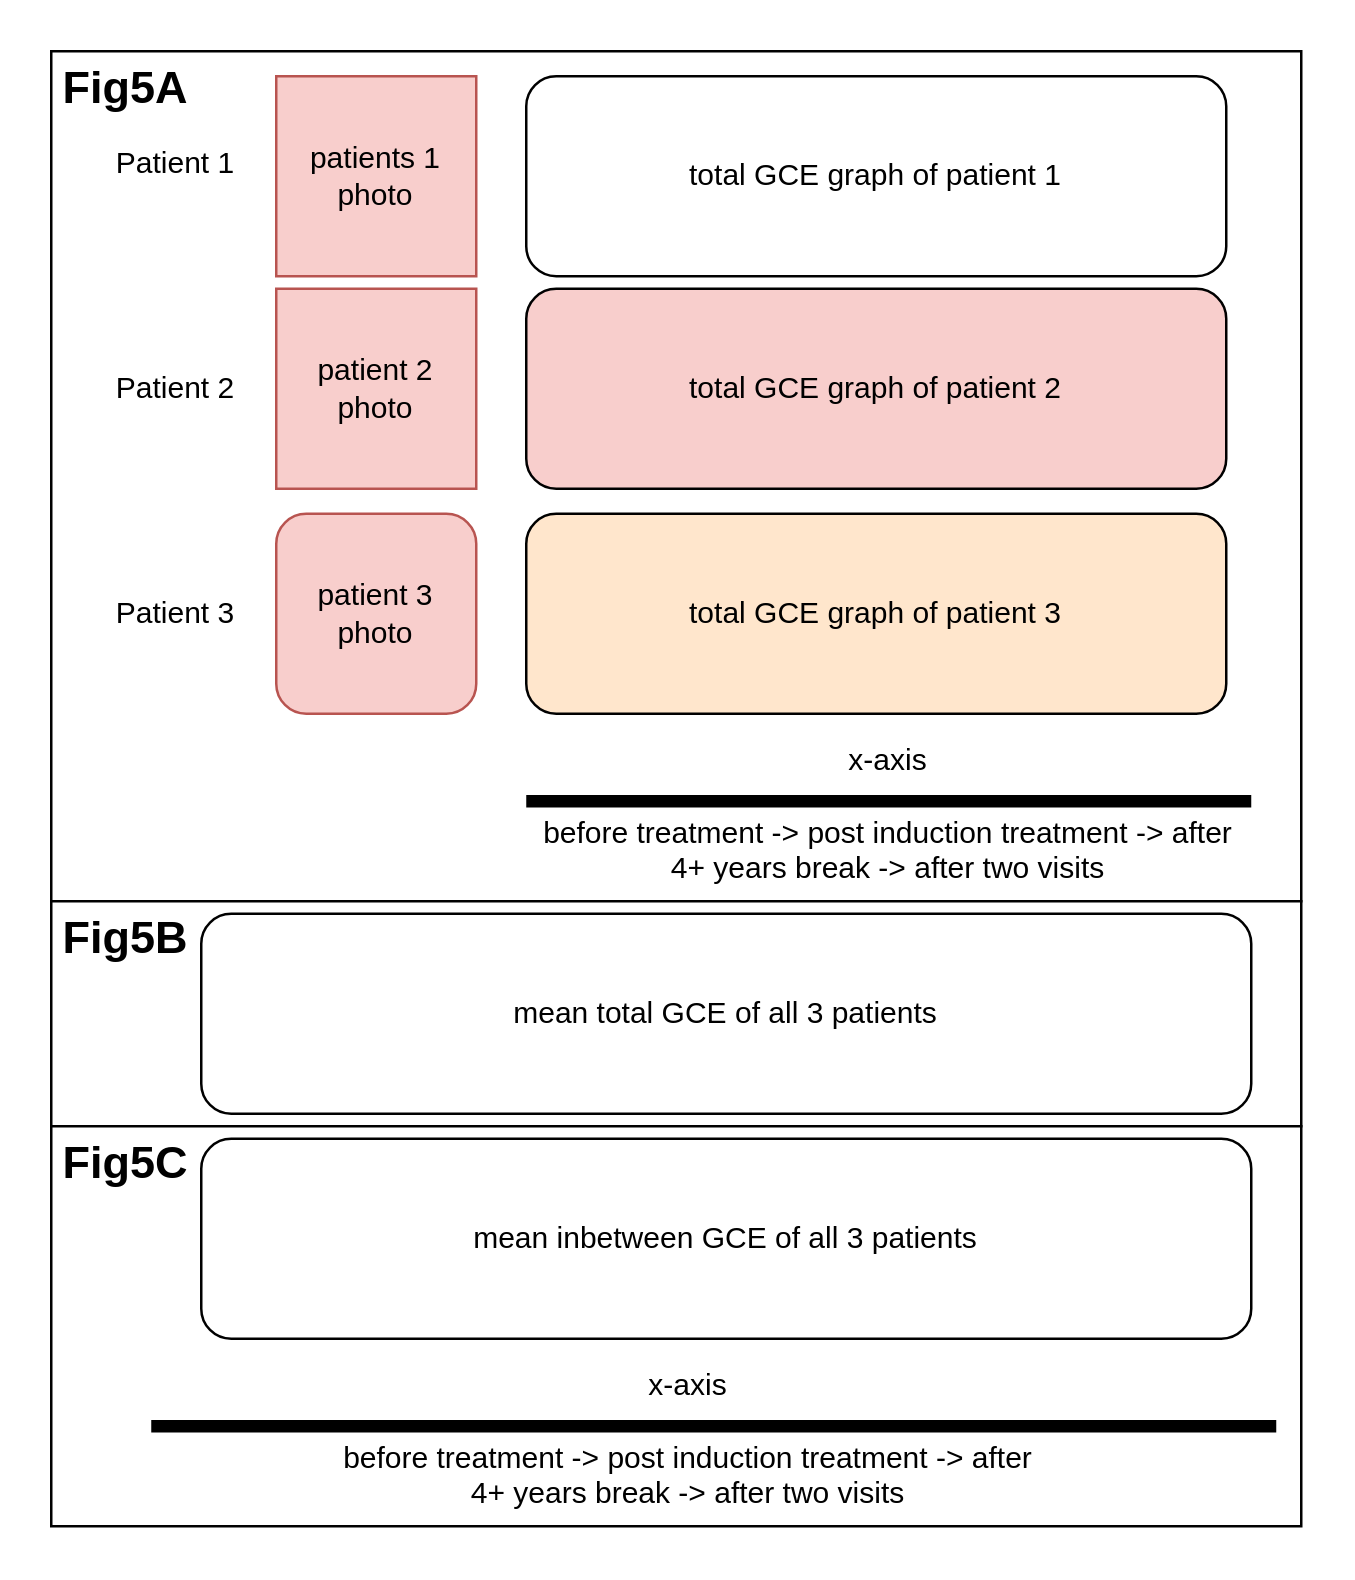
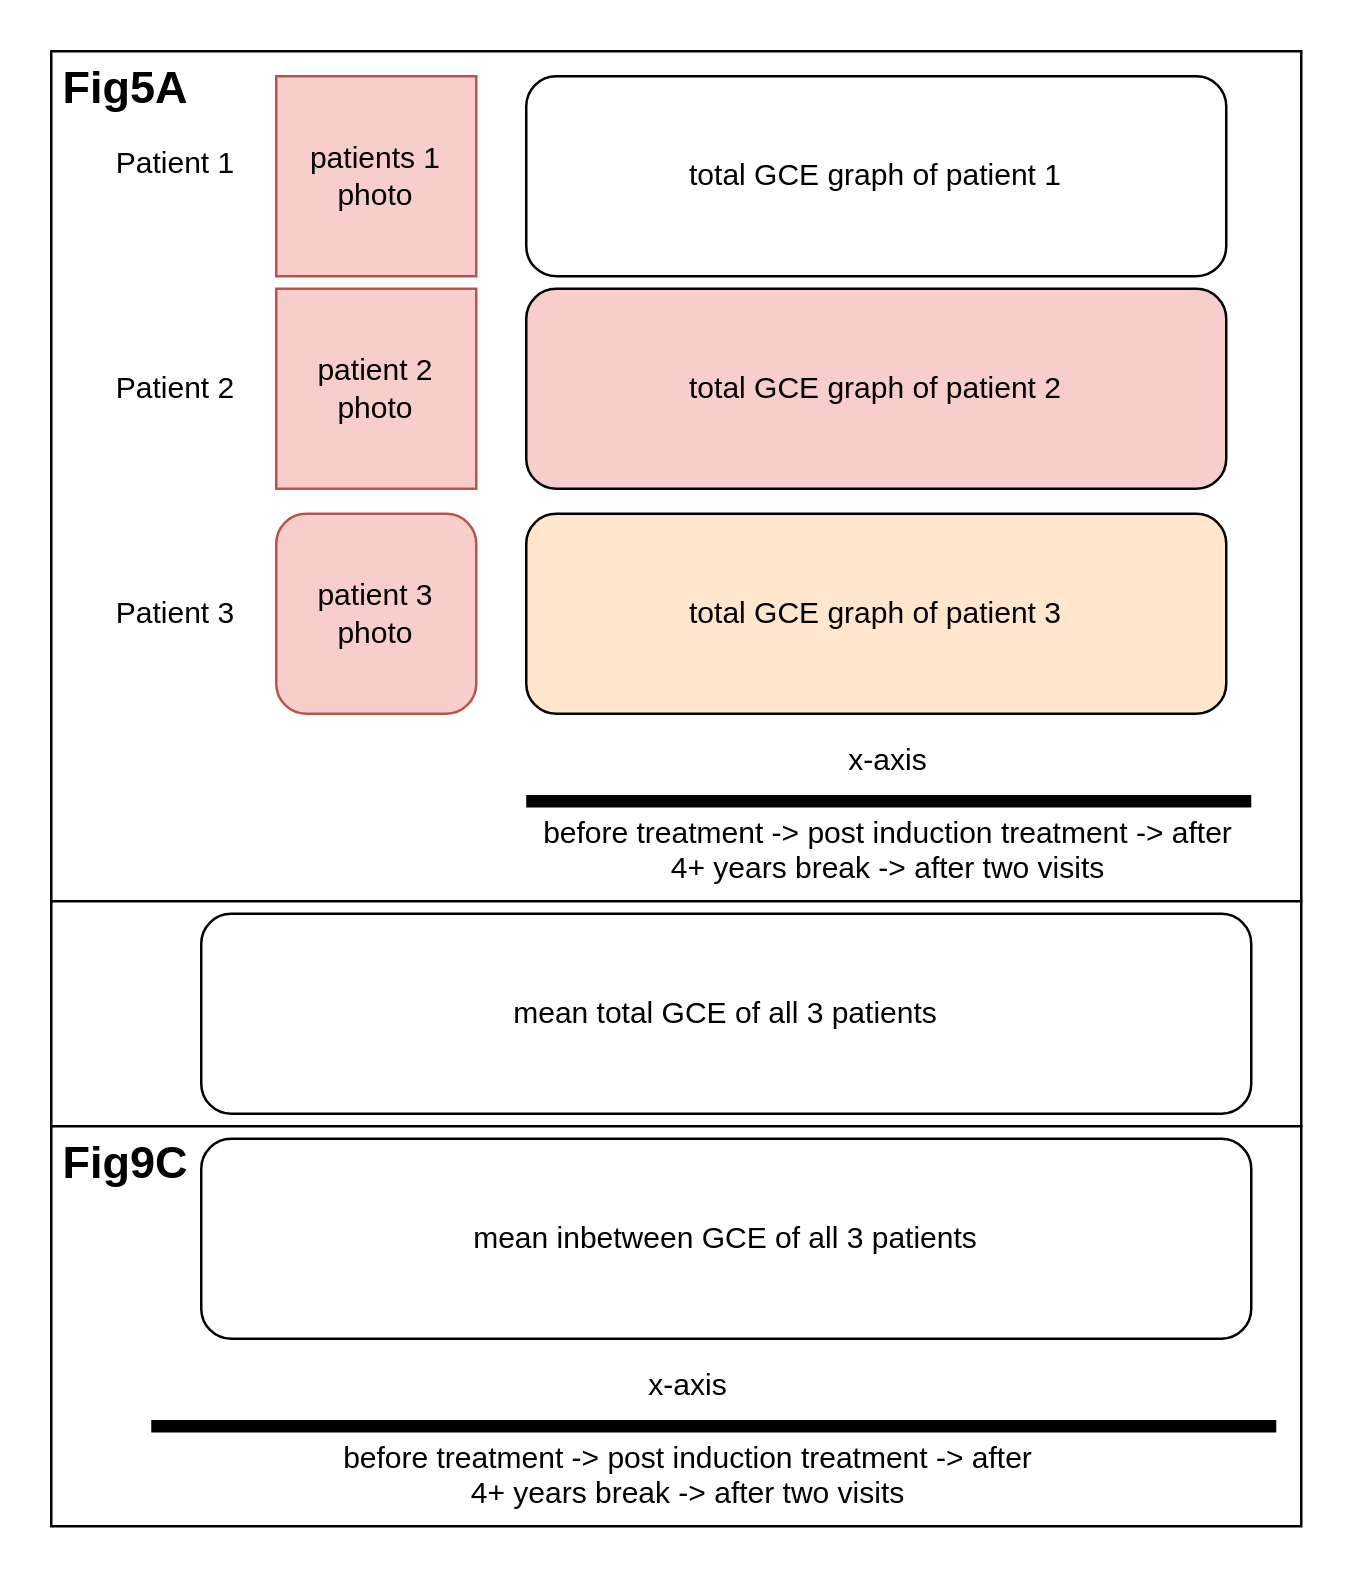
node "Fig5B": removed
node "Fig5C": label "Fig5C" -> "Fig9C"
